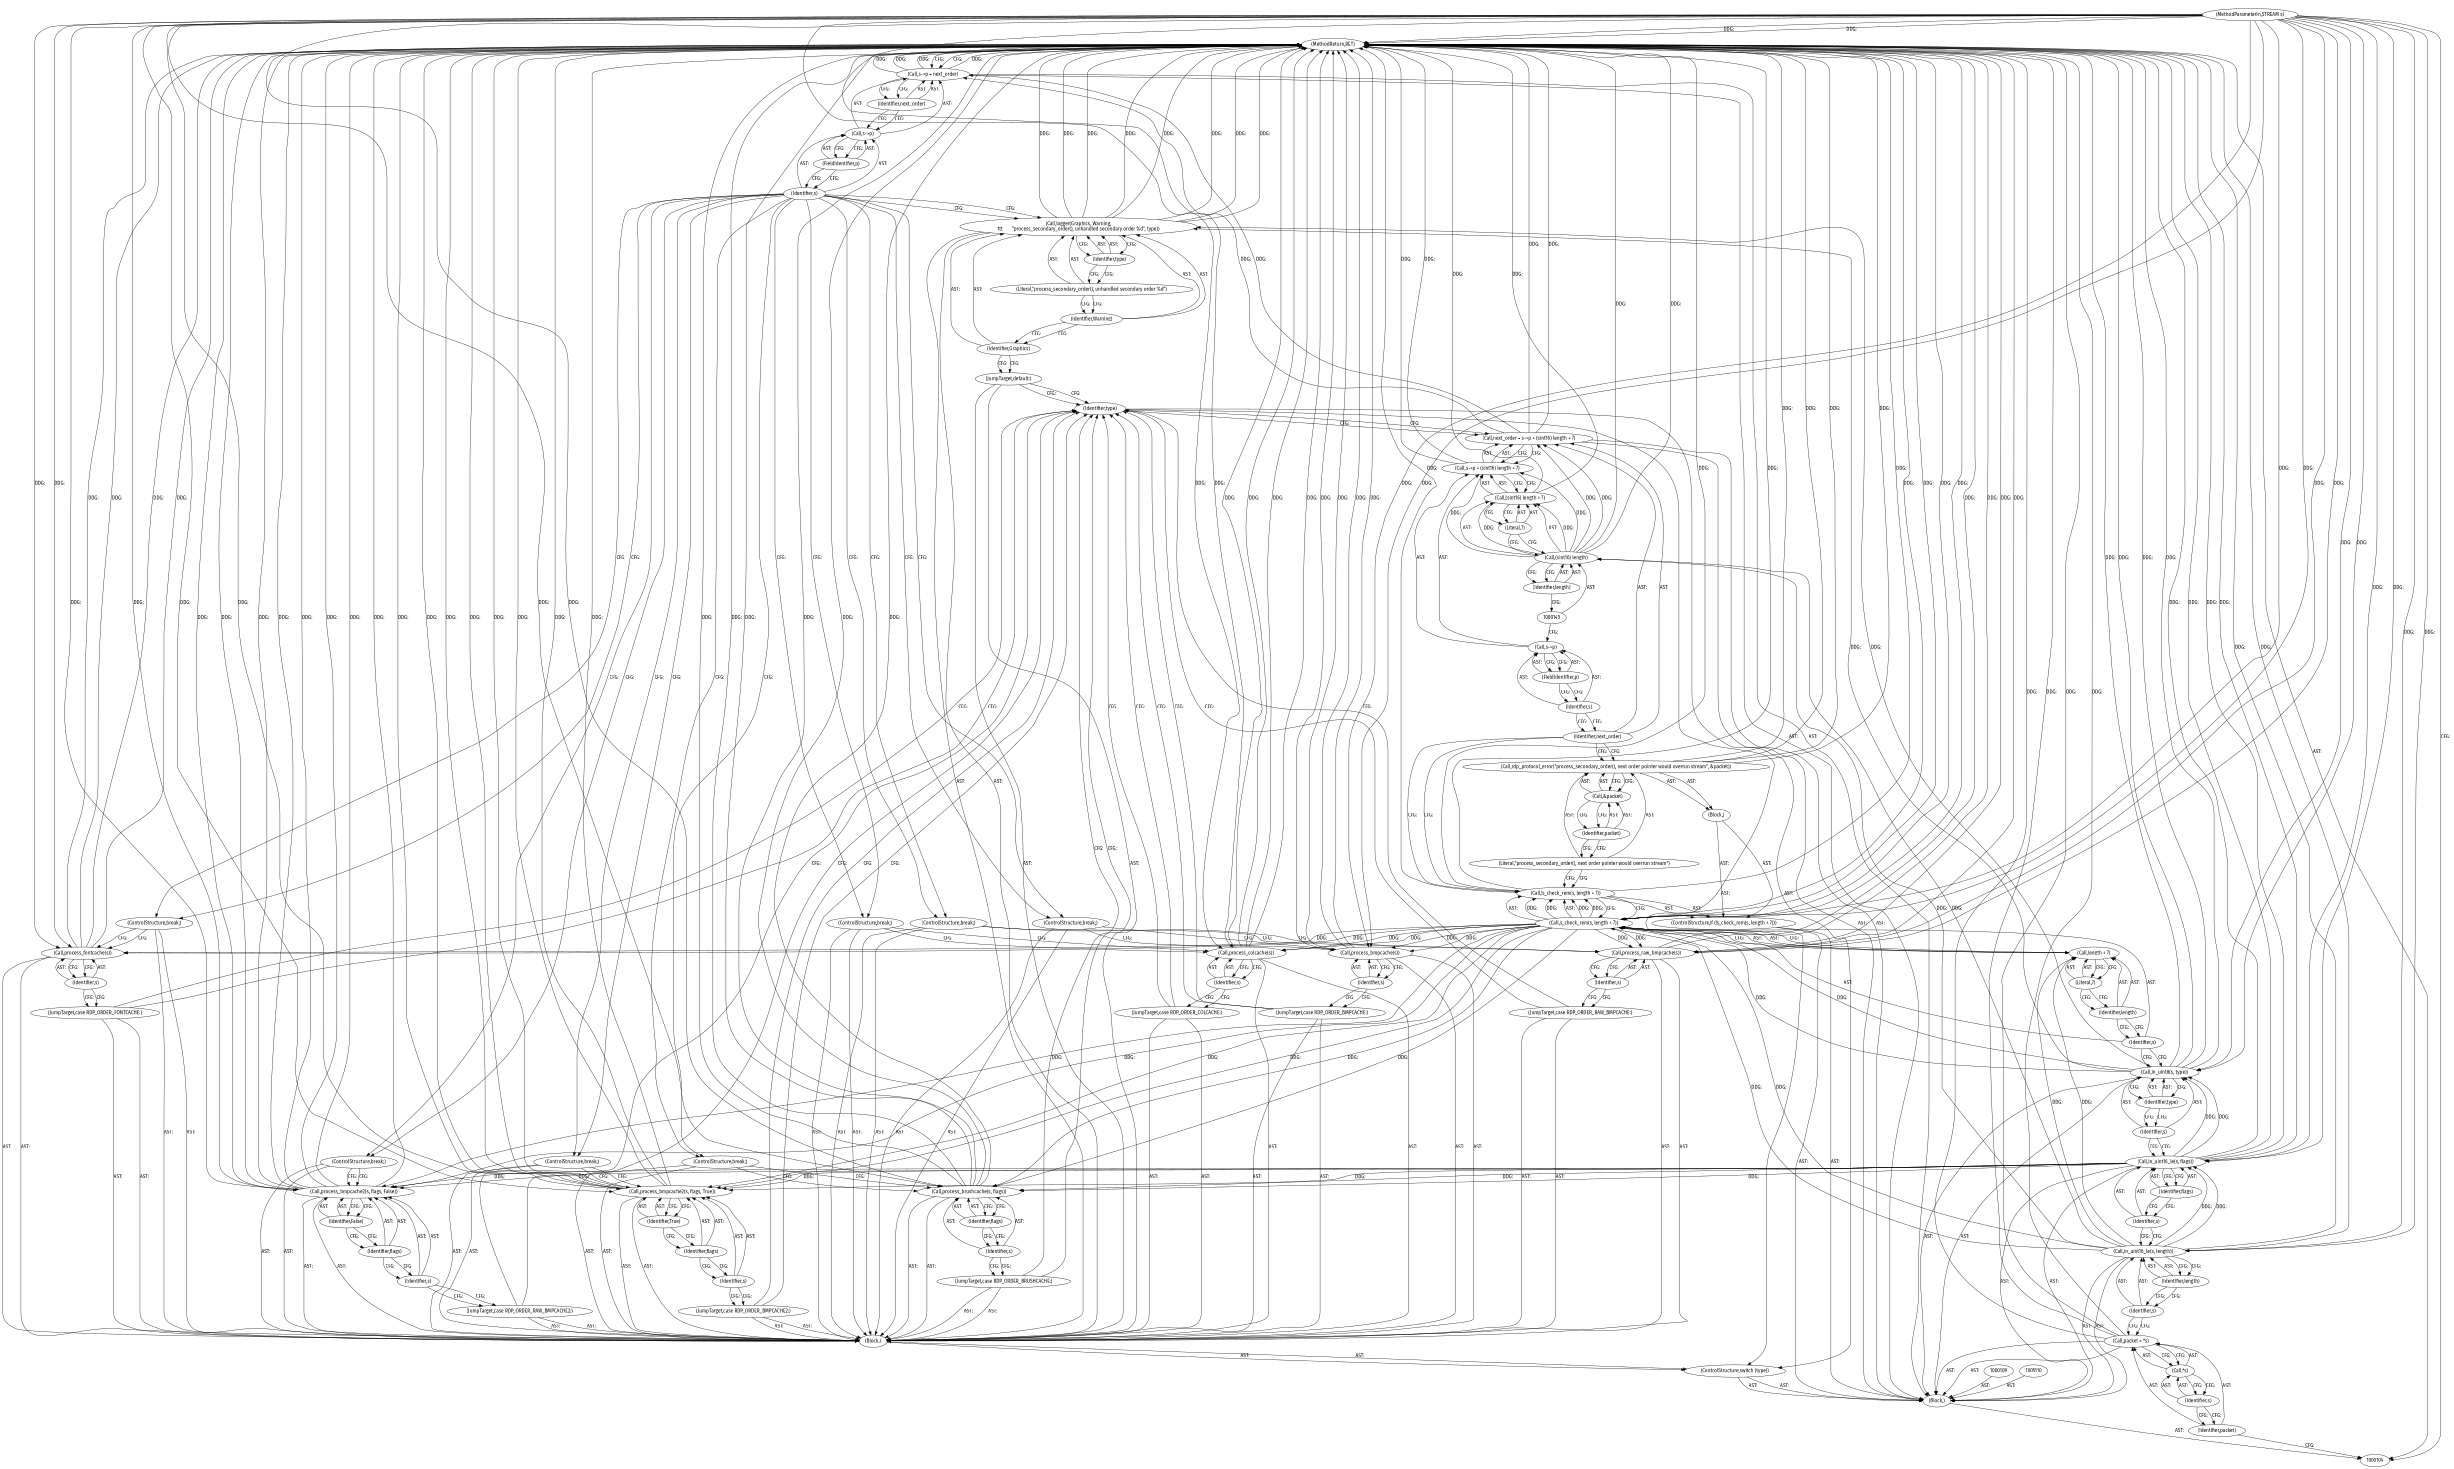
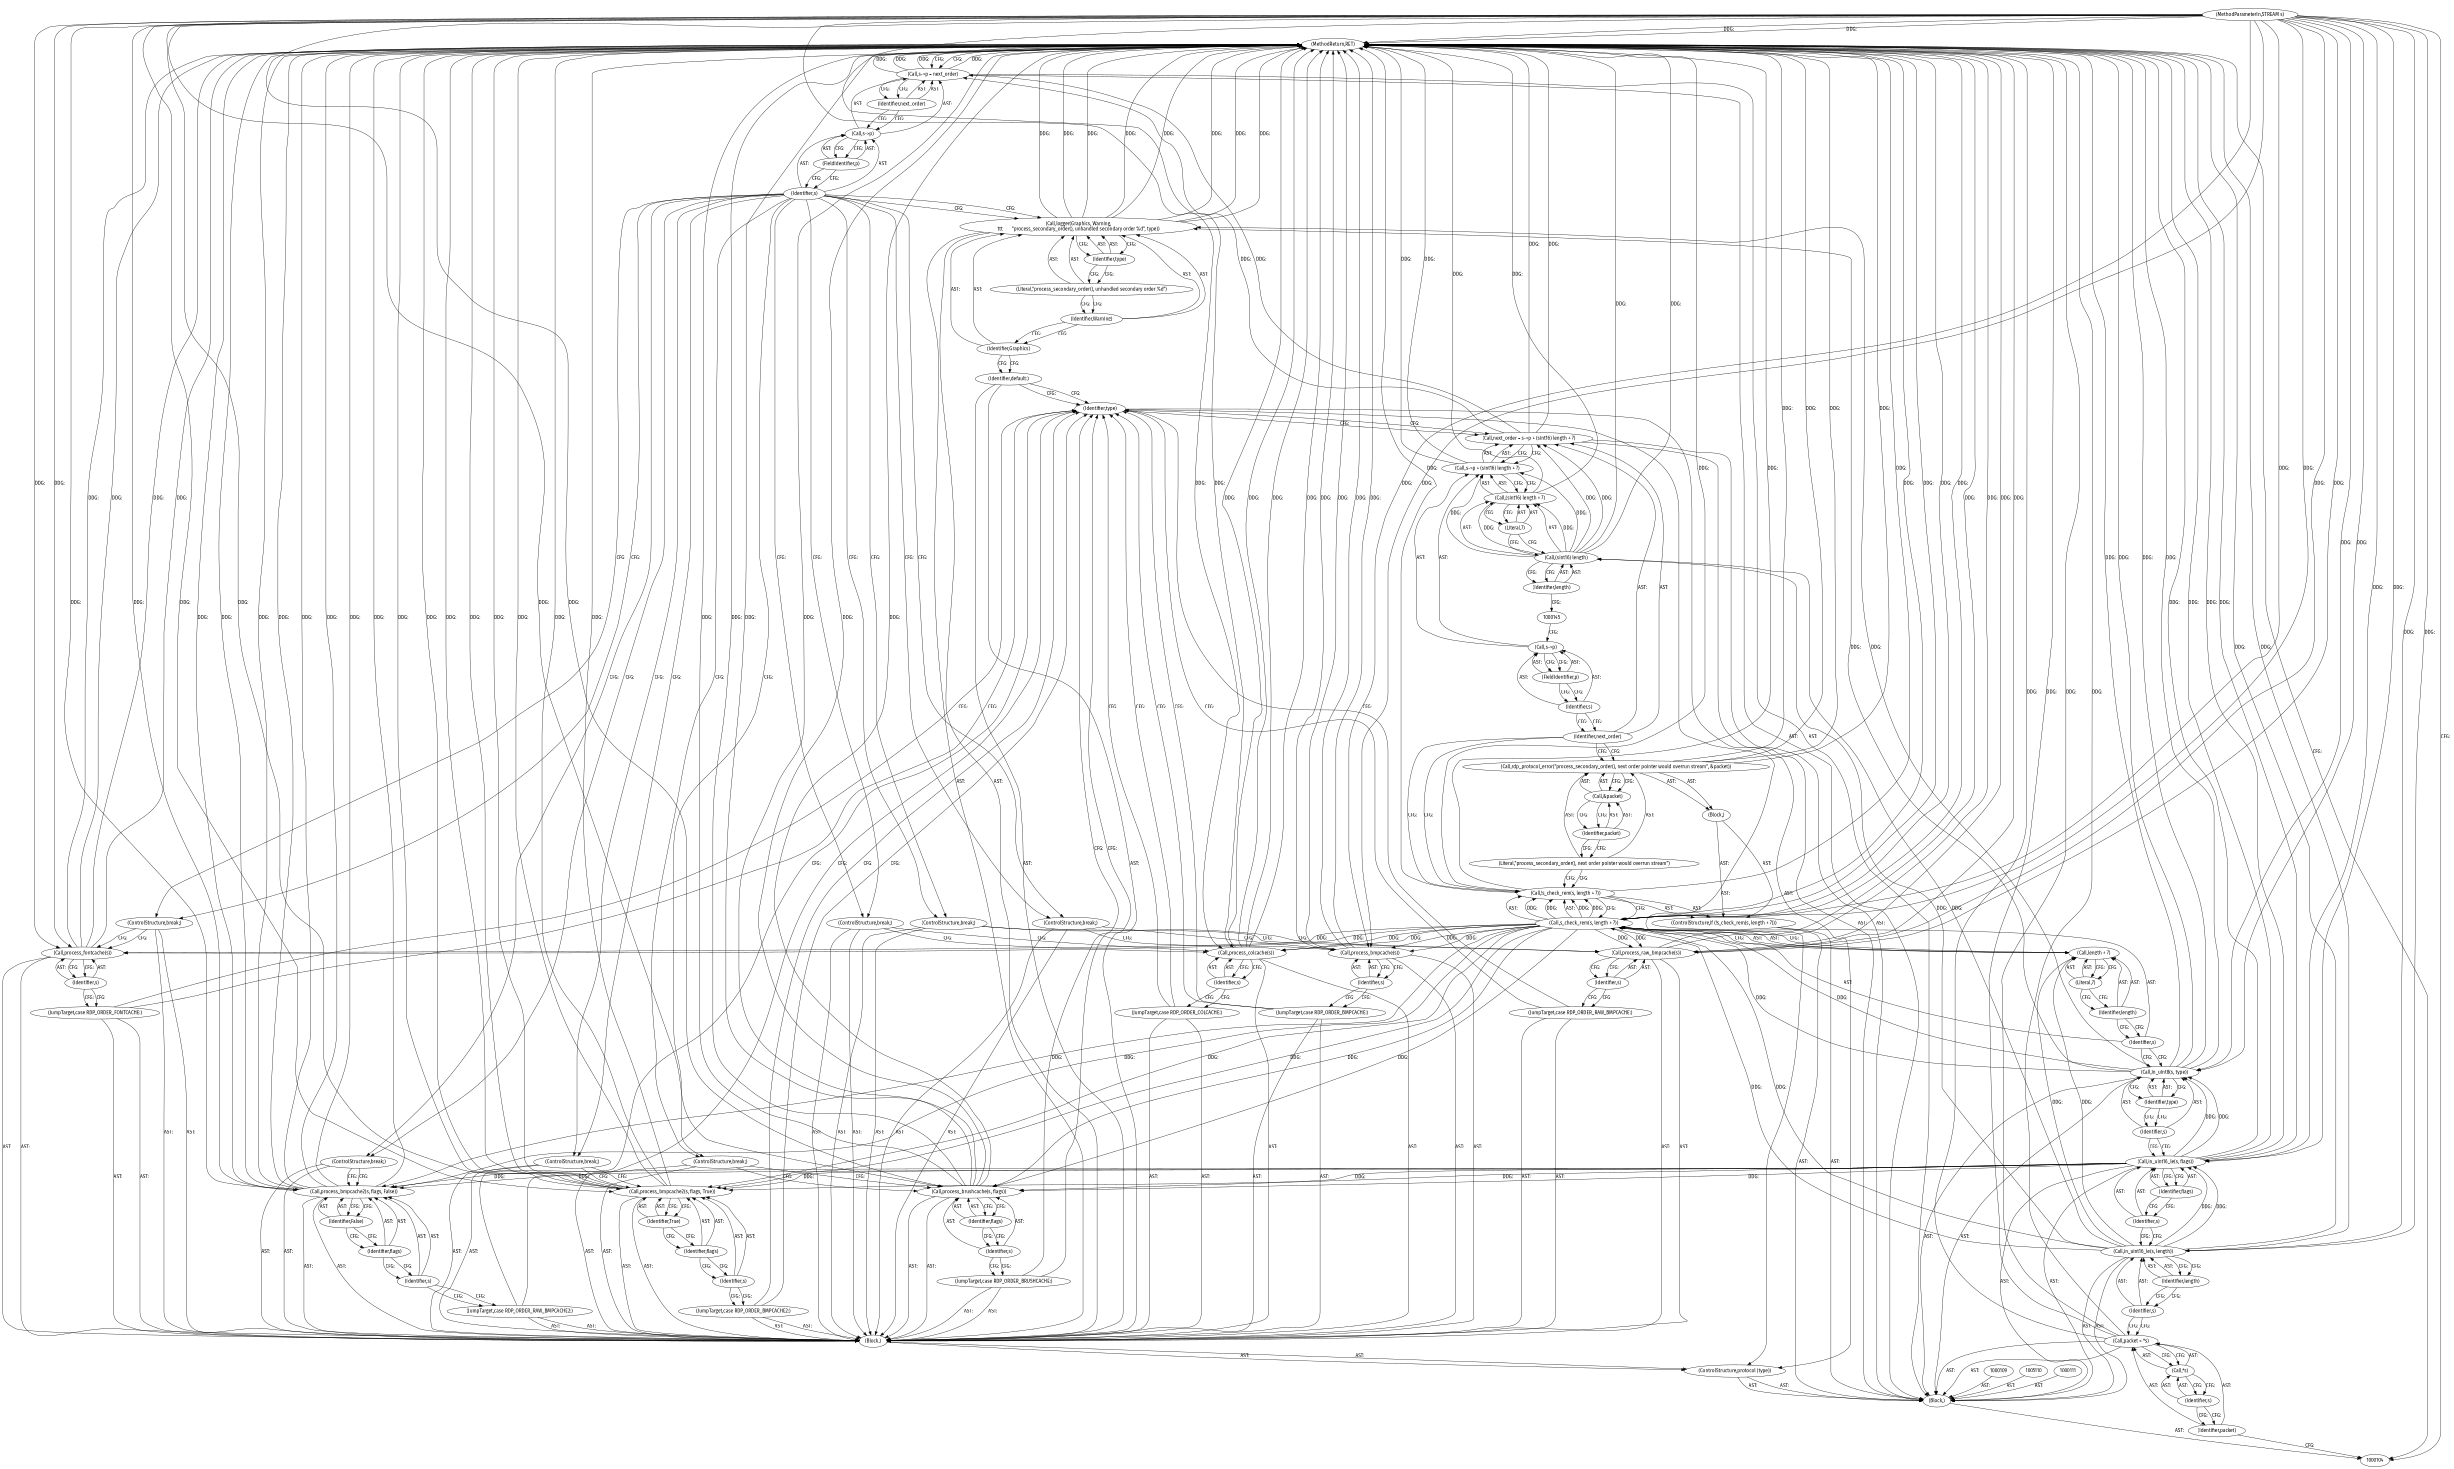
node "(JumpTarget,default:)": label "(JumpTarget,default:)" -> "(Identifier,default:)"
edge "1000145" -> "(Call,(sint16) length)": removed, label "AST:"
edge "(MethodReturn,RET)" -> "1000104": label "AST: " -> "CFG: "
node "(ControlStructure,switch (type))": label "(ControlStructure,switch (type))" -> "(ControlStructure,protocol (type))"
node "1000111": added
